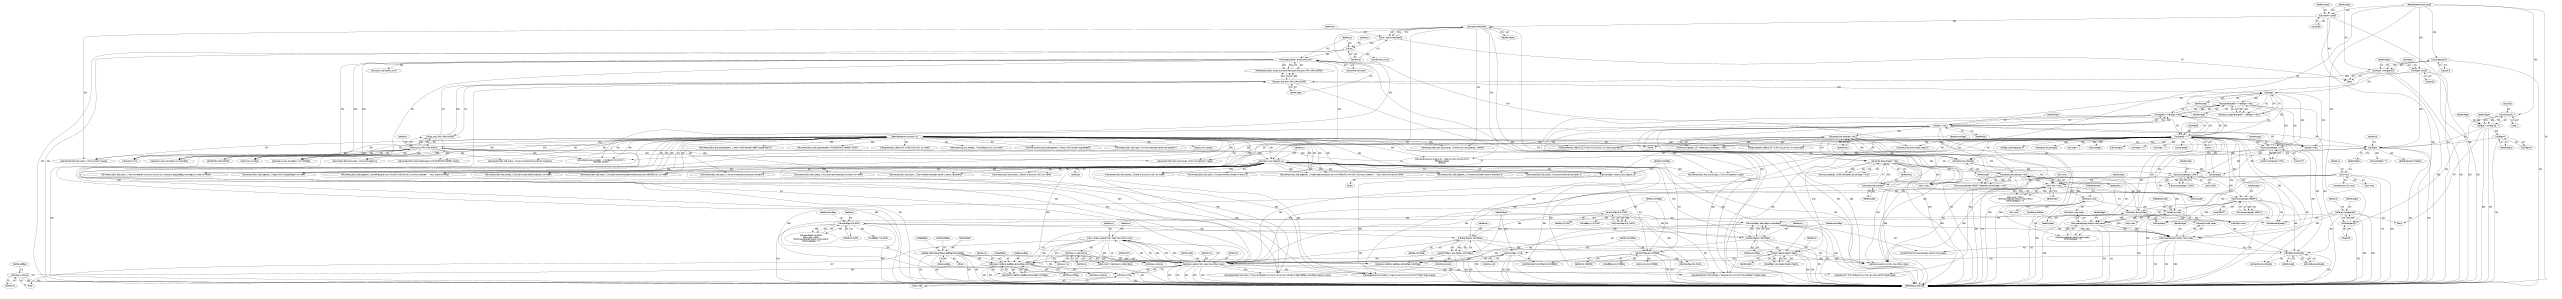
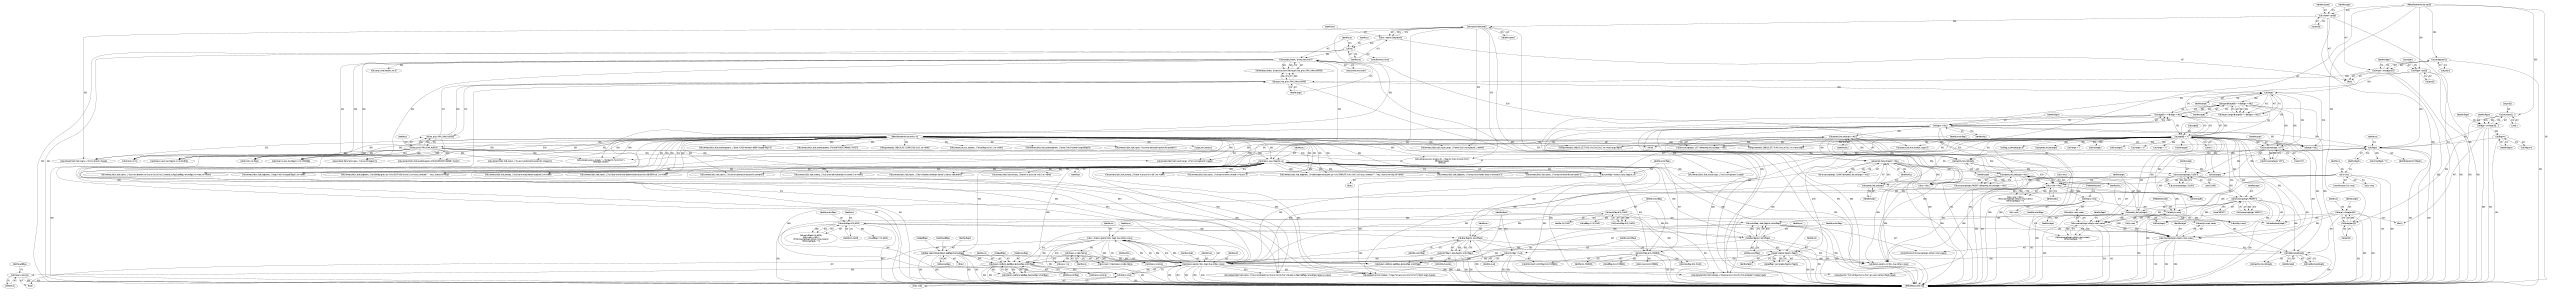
node "(Call,get_source_name(si))": label "(Call,get_source_name(si))" -> "(Call,get_level_name(si))"
edge "(Call,!flagstr)" -> "(Call,flags_make_bitmasks(flagstr, &addflags, &removeflags))": added, label "DDG:"
node "(Identifier,PRIV_CHAN_AUSPEX)": removed
